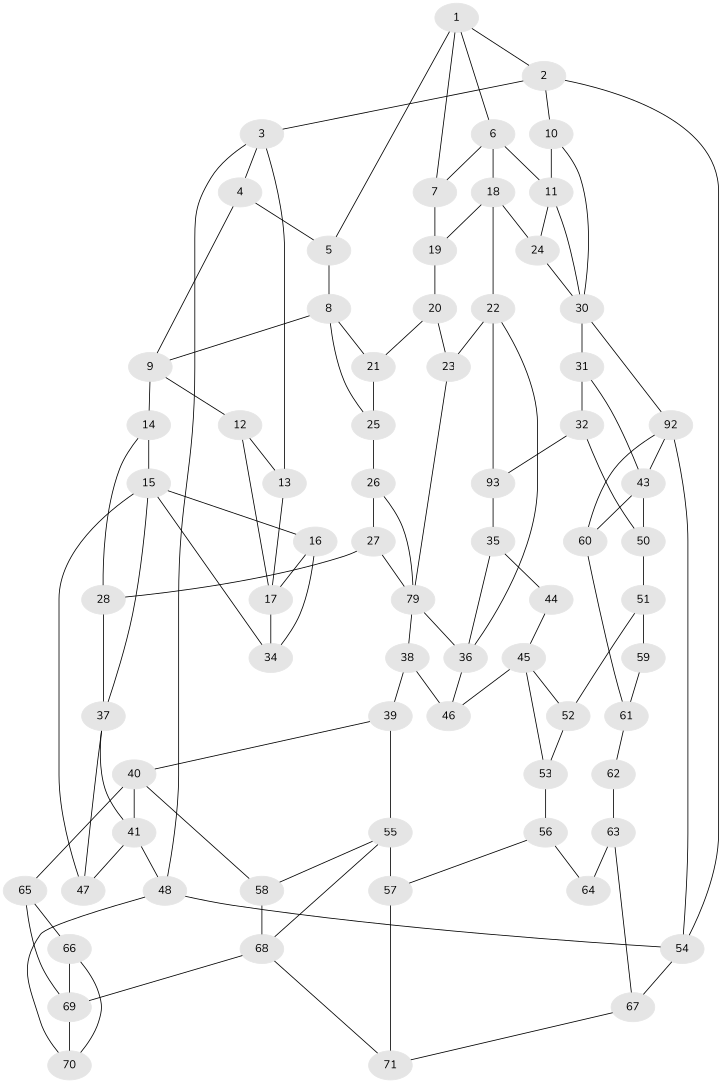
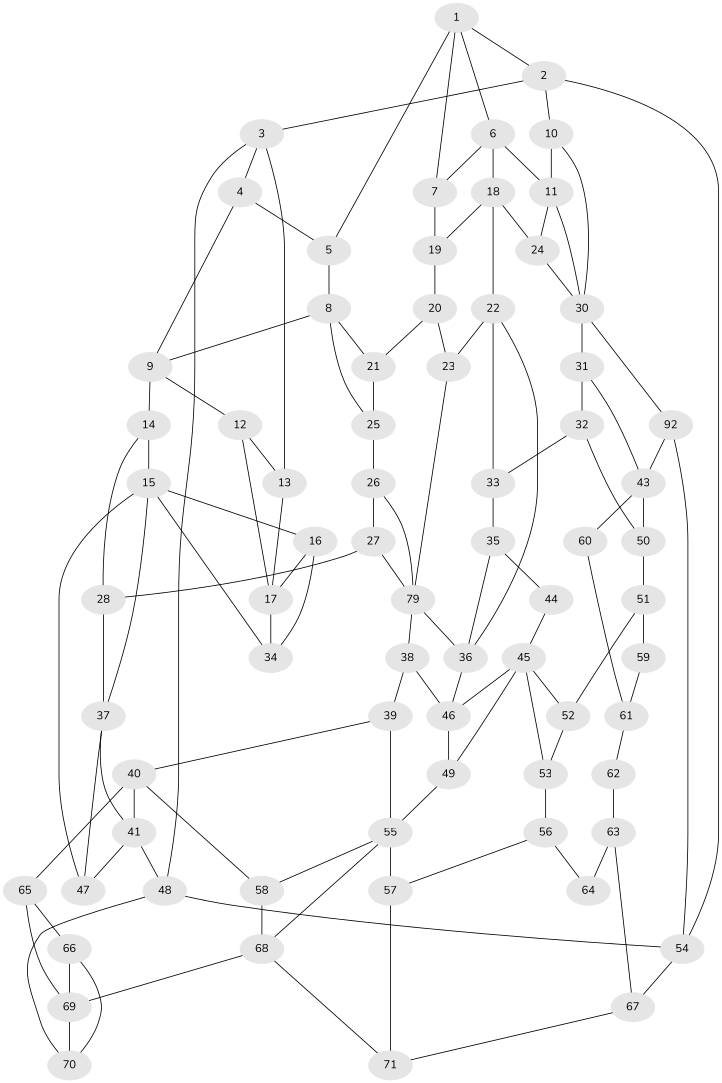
edge "92" -- "60": removed
node "93": label "93" -> "33"
node "49": added
